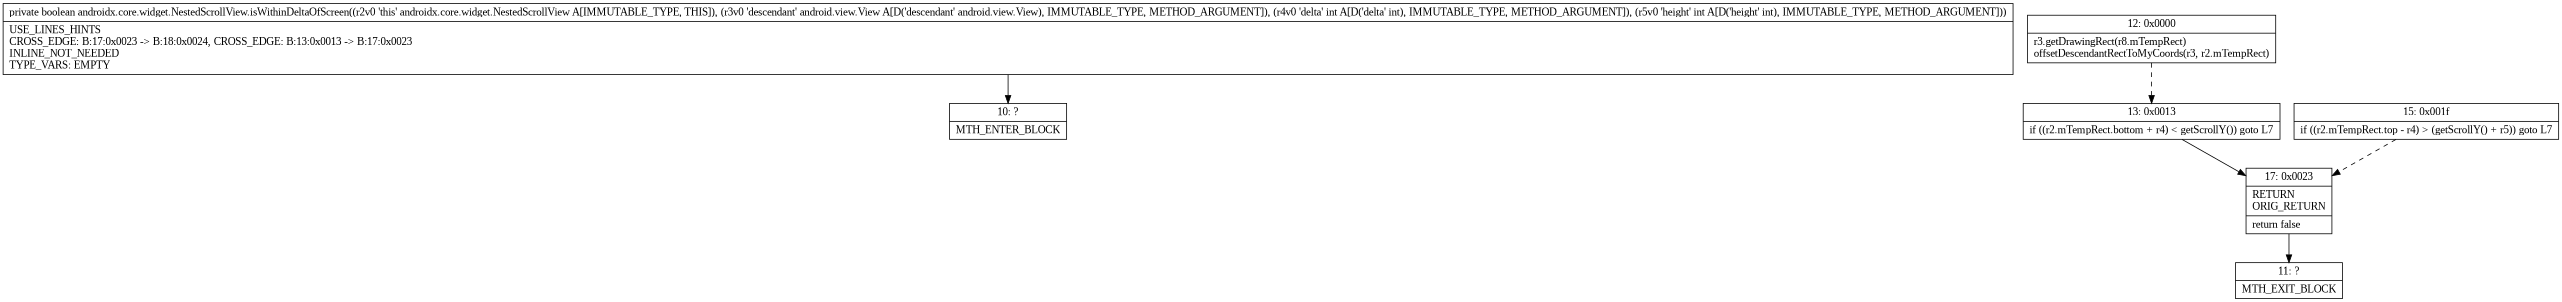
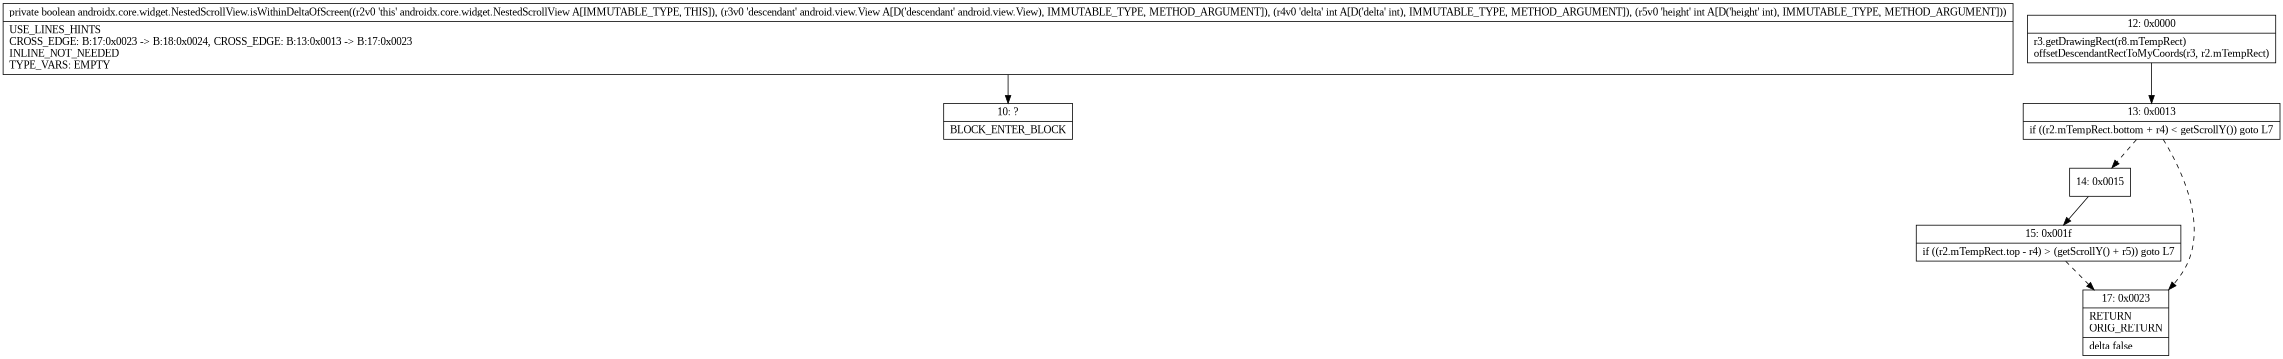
edge "12: 0x0000" -> "13: 0x0013": style dashed -> solid
node "10: ?": text "MTH_ENTER_BLOCK" -> "BLOCK_ENTER_BLOCK"
edge "13: 0x0013" -> "17: 0x0023": style solid -> dashed
node "14: 0x0015": added
node "17: 0x0023": text "return false" -> "delta false"
node "11: ?": removed
